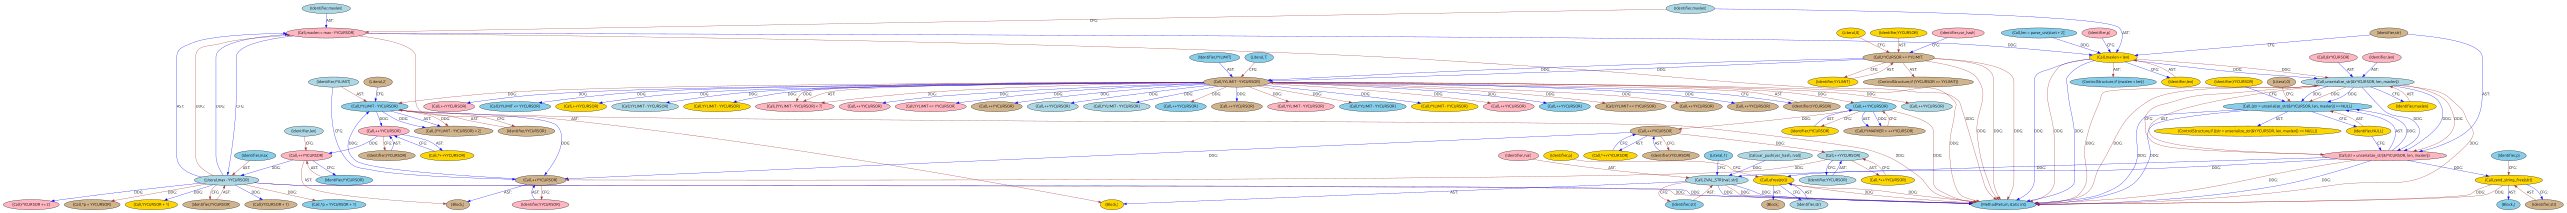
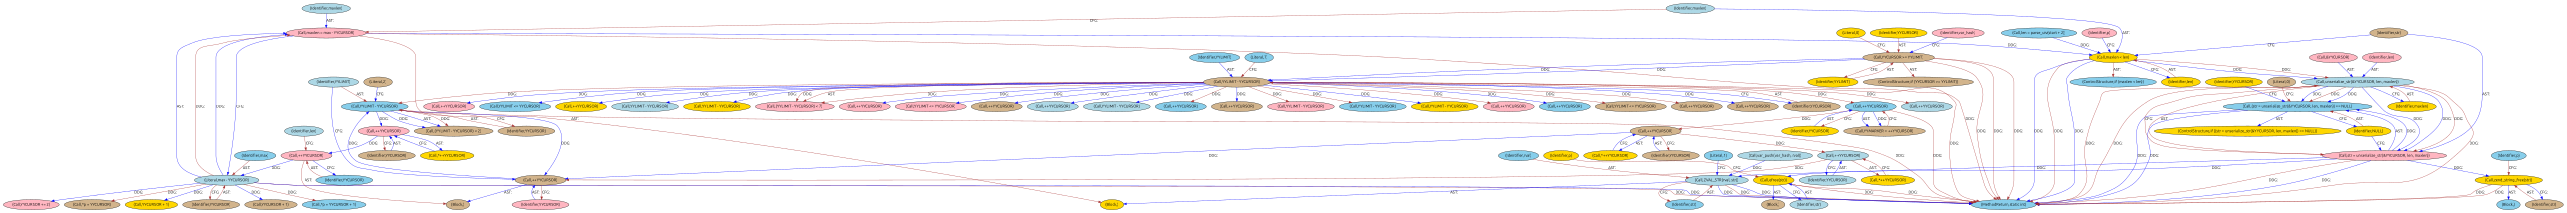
node "(Identifier,rval)": fillcolor lightpink -> skyblue
